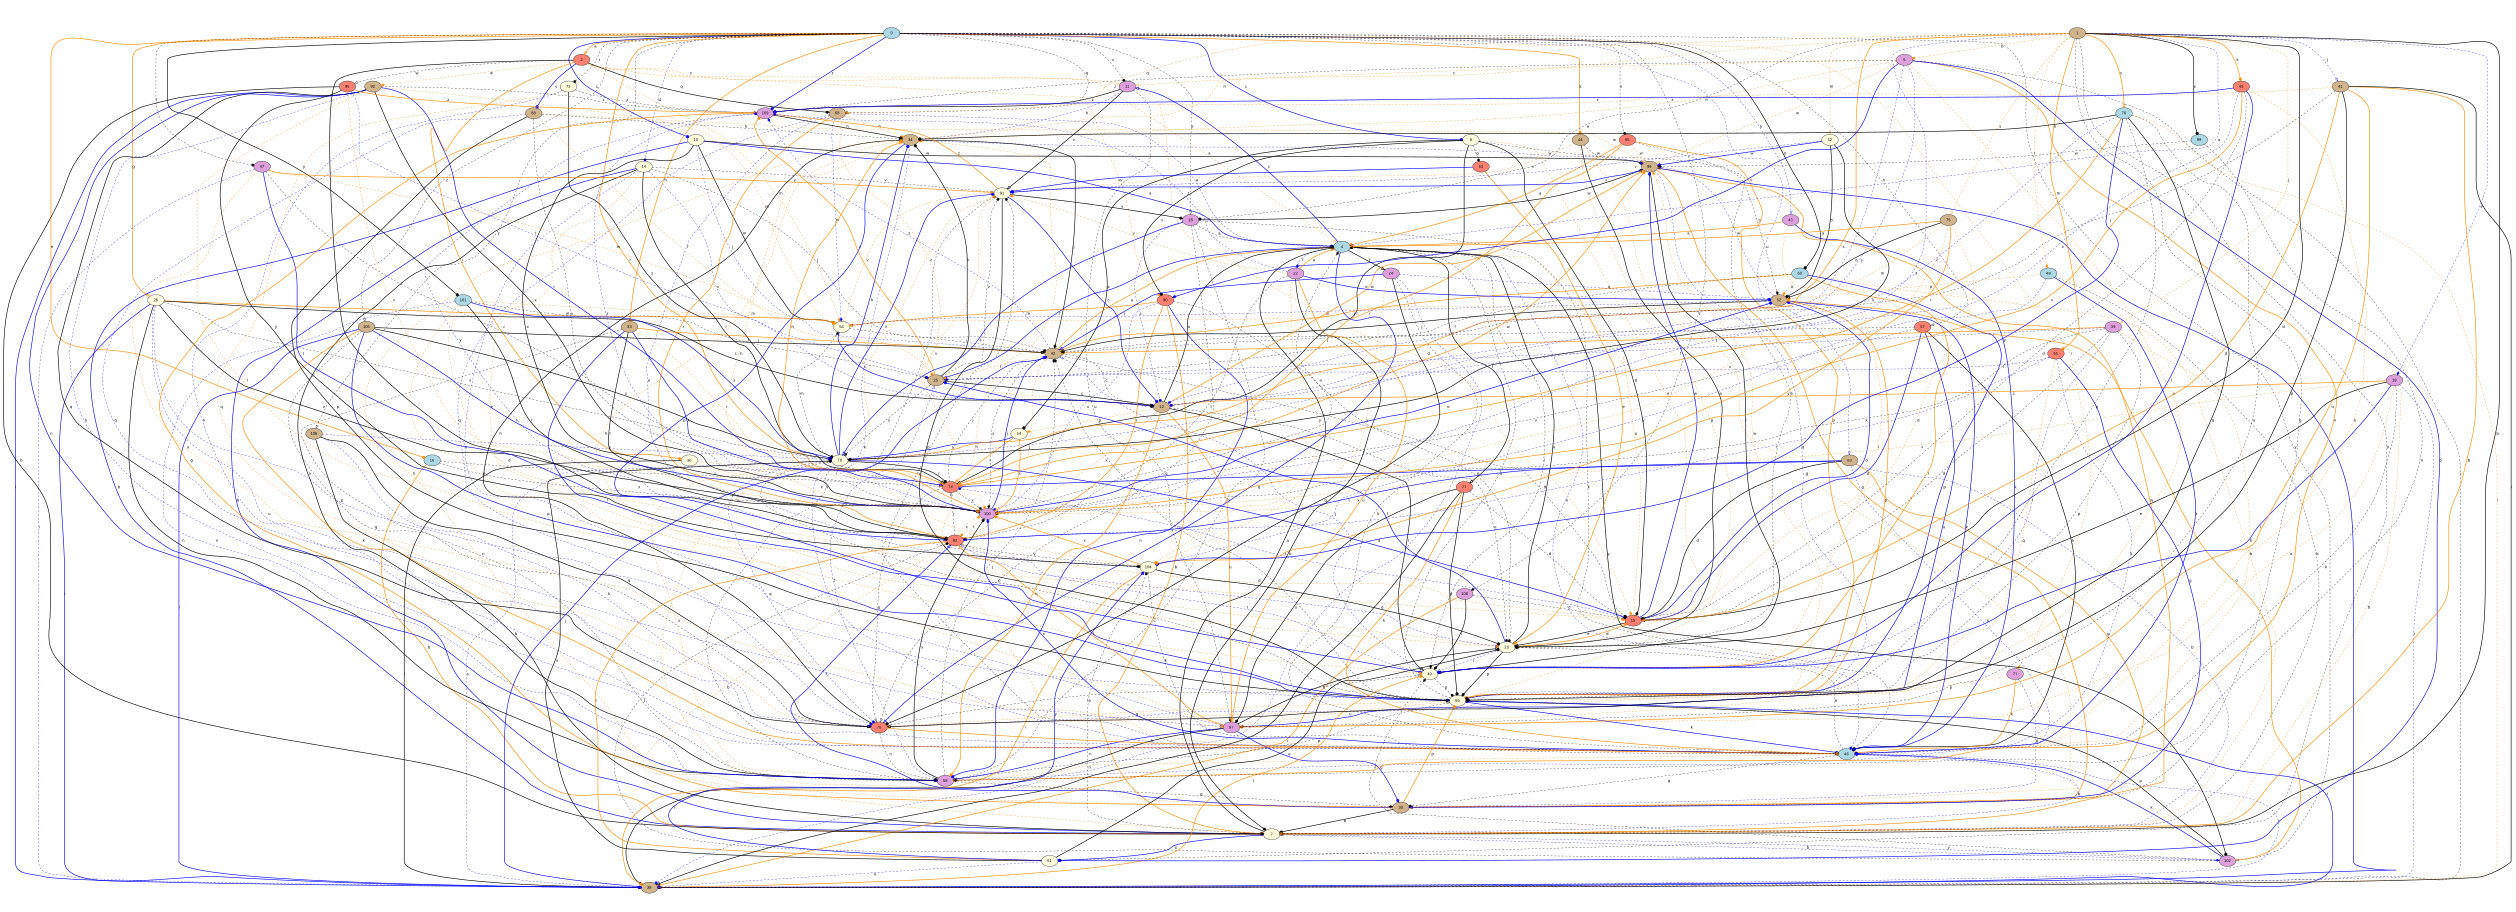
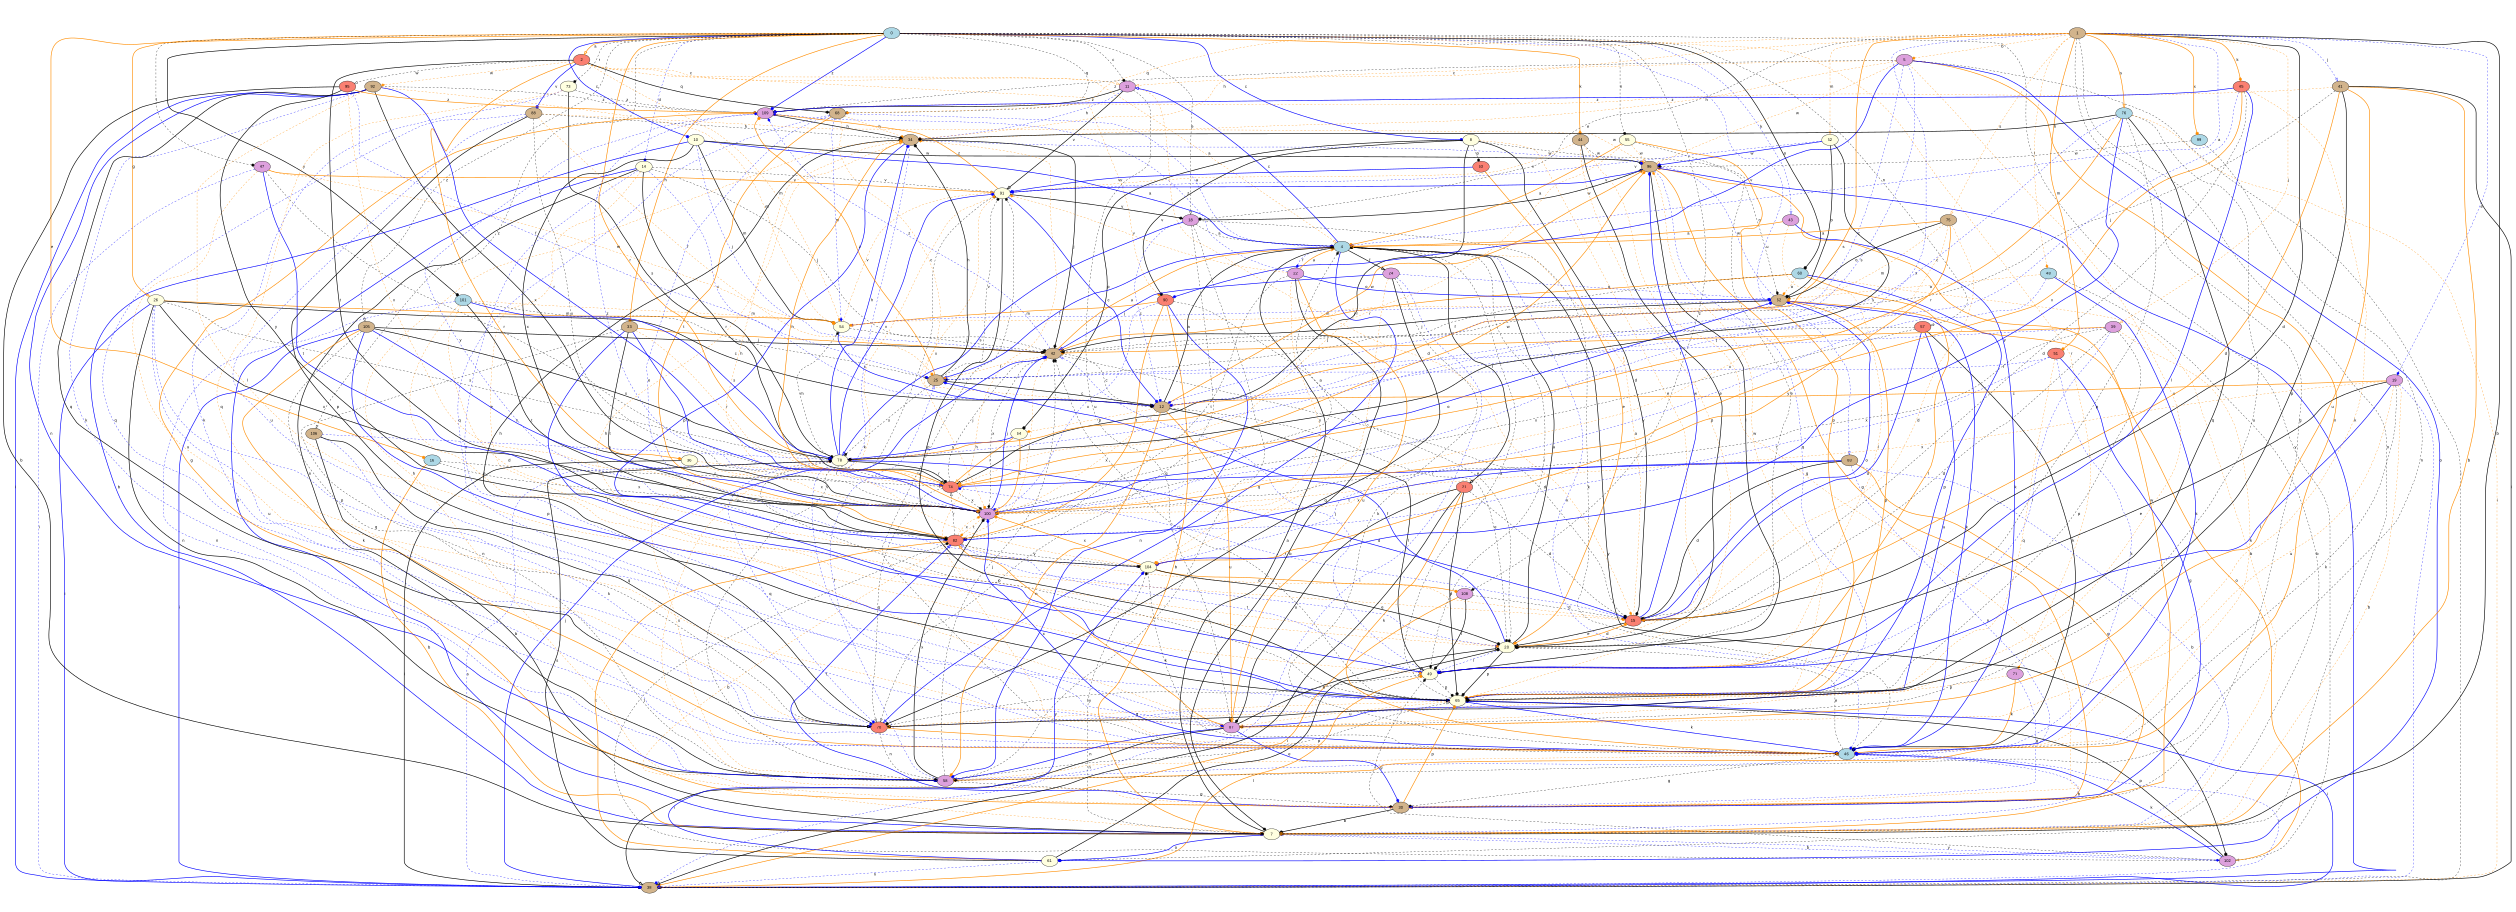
edge "1" -> "99": color black -> darkorange
node "55": fillcolor salmon -> lightyellow
edge "55" -> "74": style bold -> dashed
edge "88" -> "87": added, label "u"
edge "104" -> "38": now "104" -> "108"
